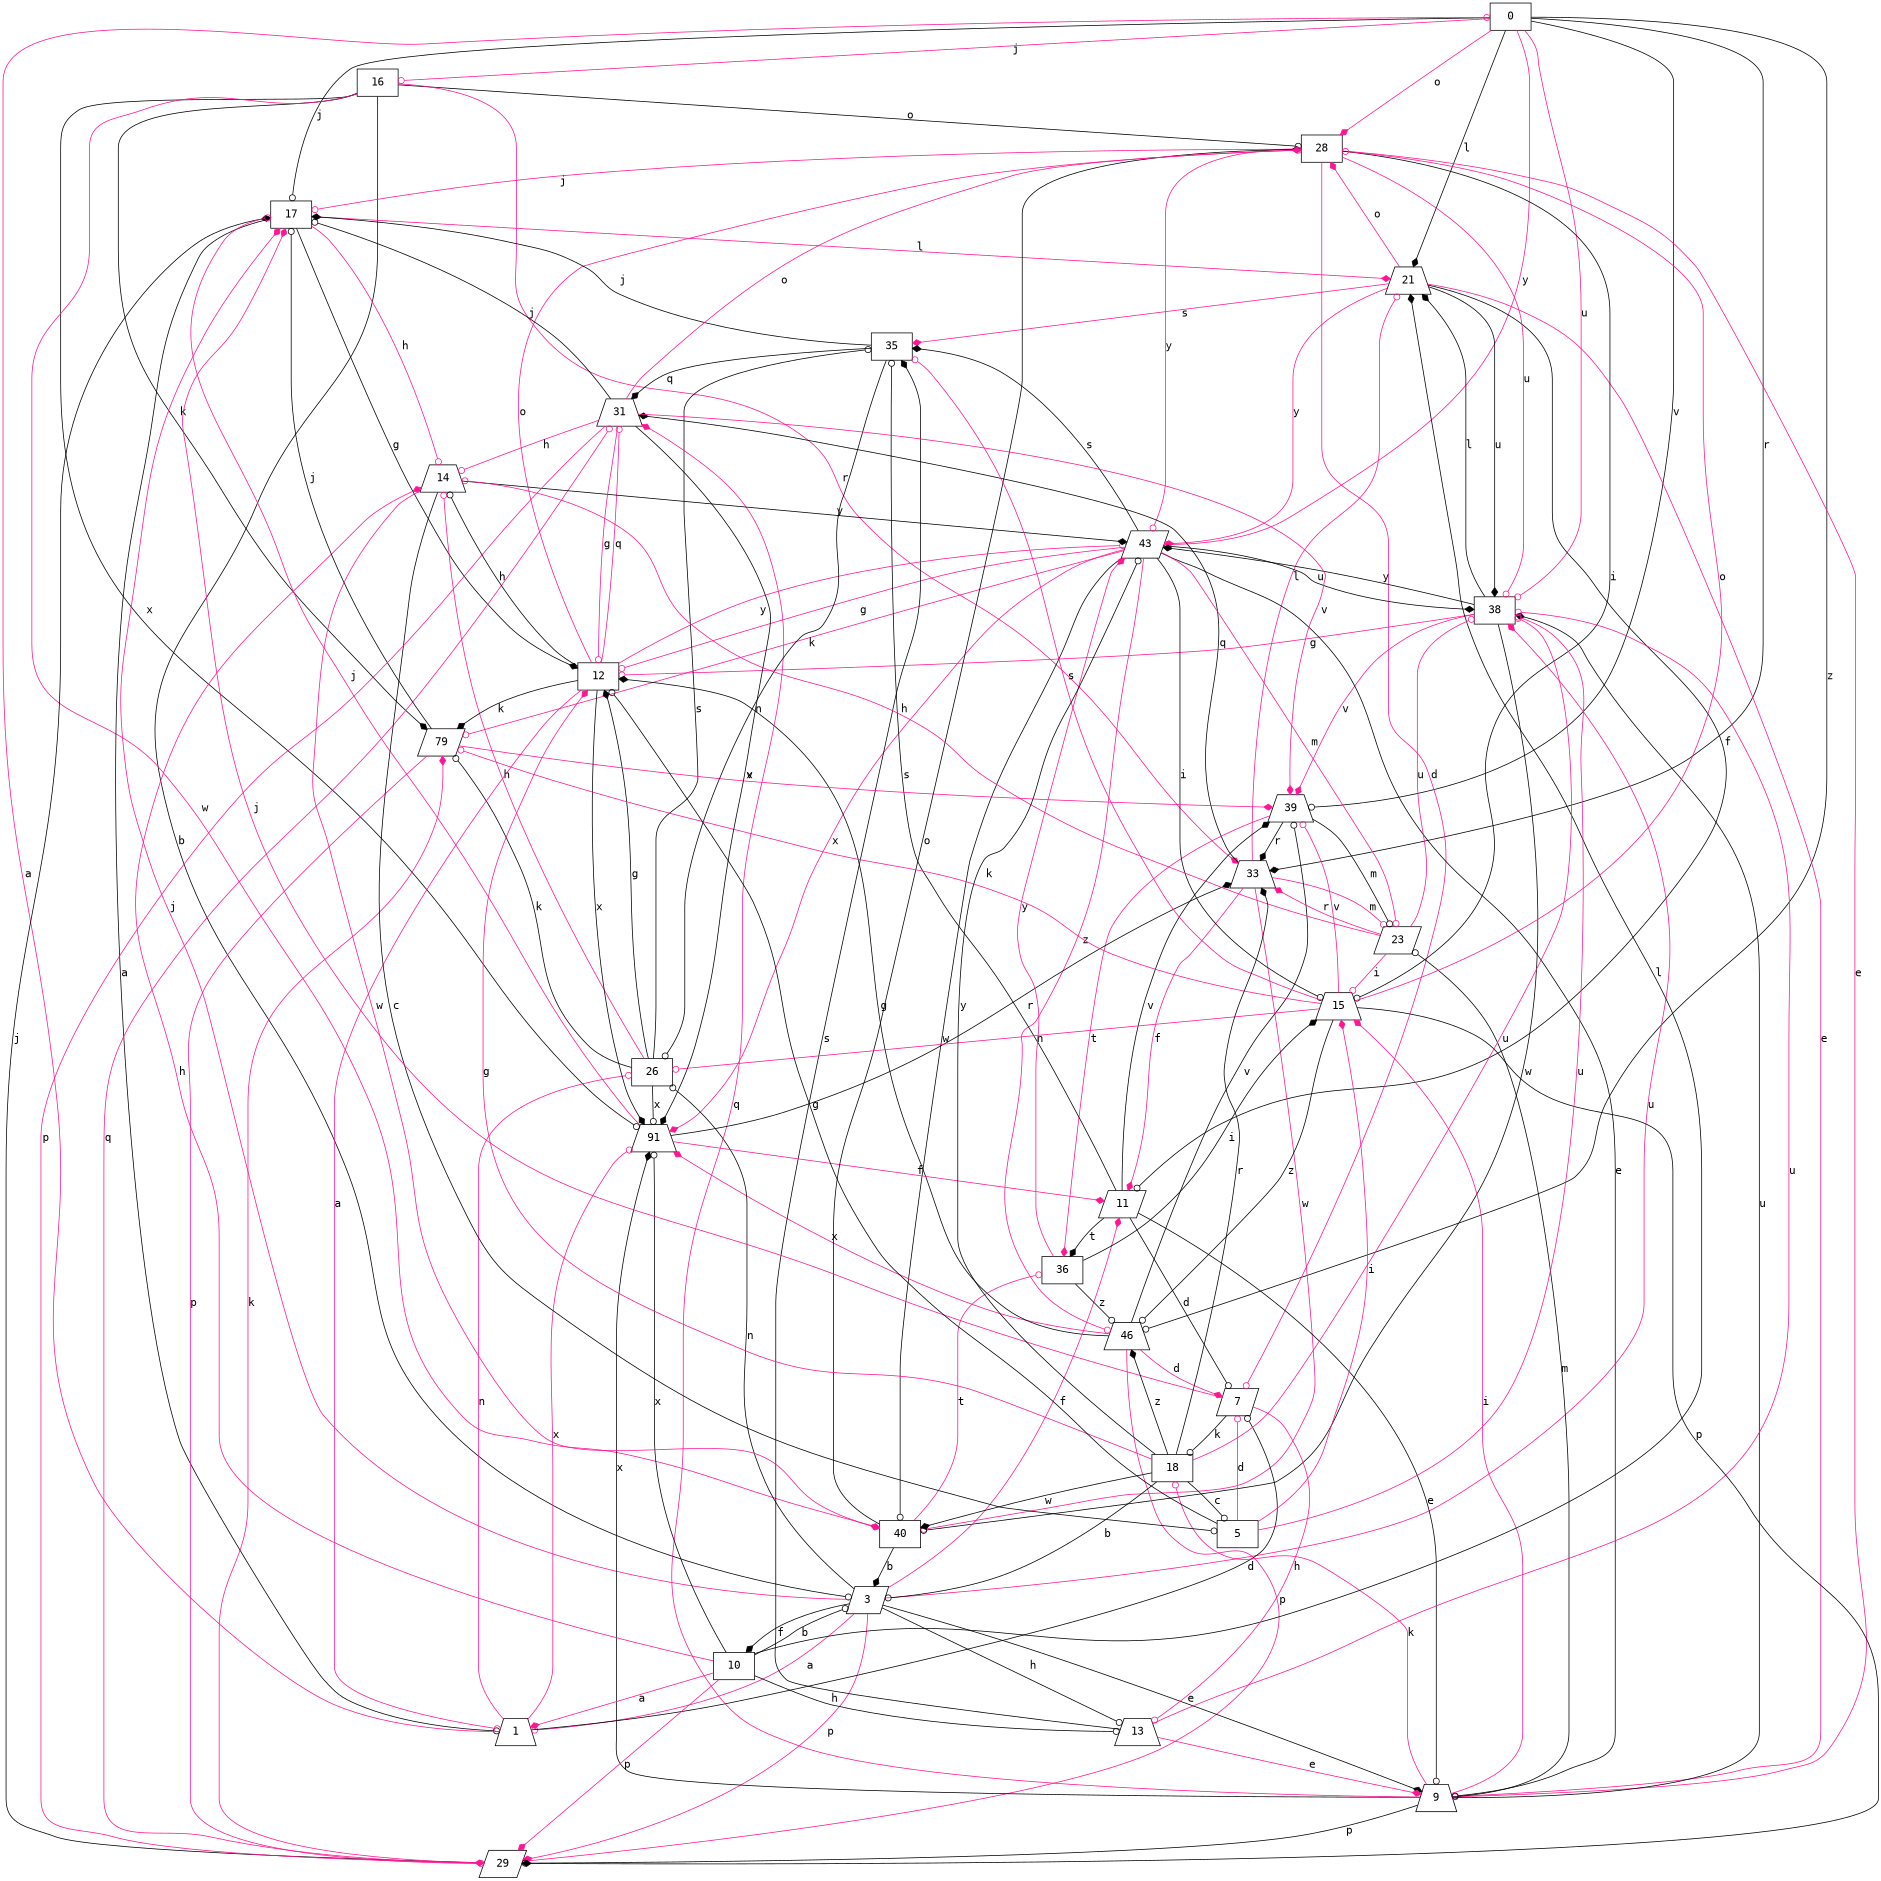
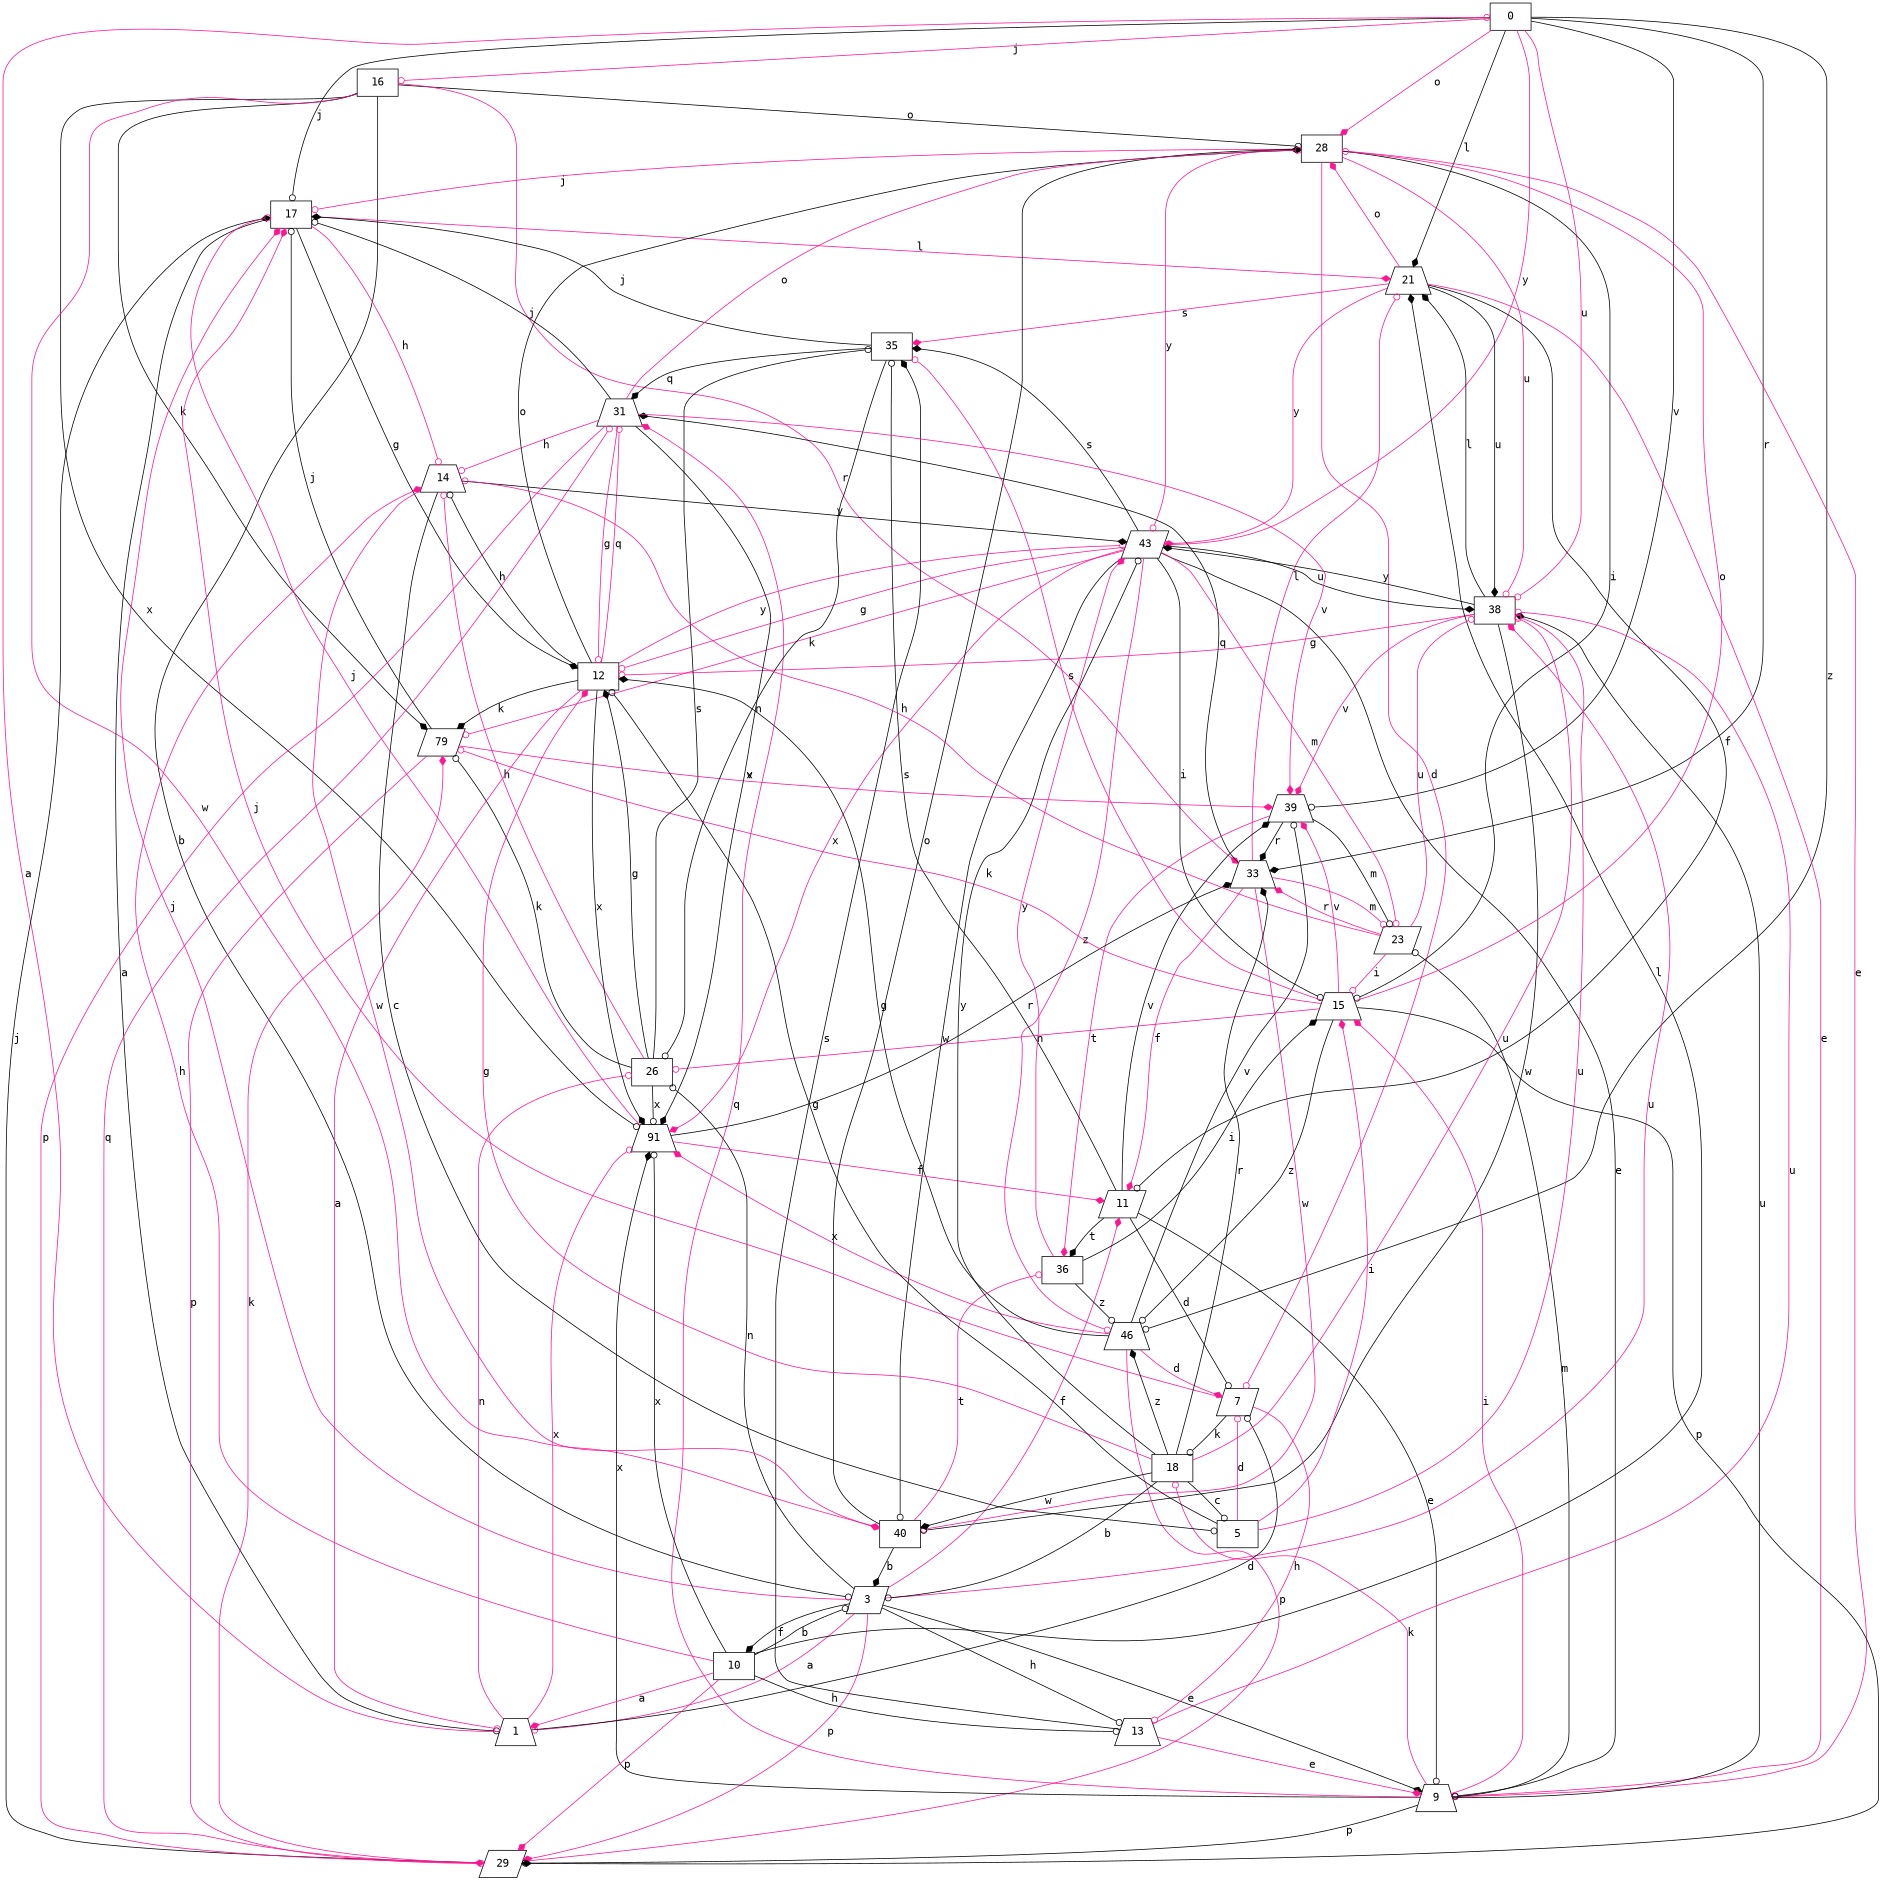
edge "12" -> "28": color deeppink -> black
edge "15" -> "39": arrowhead odot -> diamond
